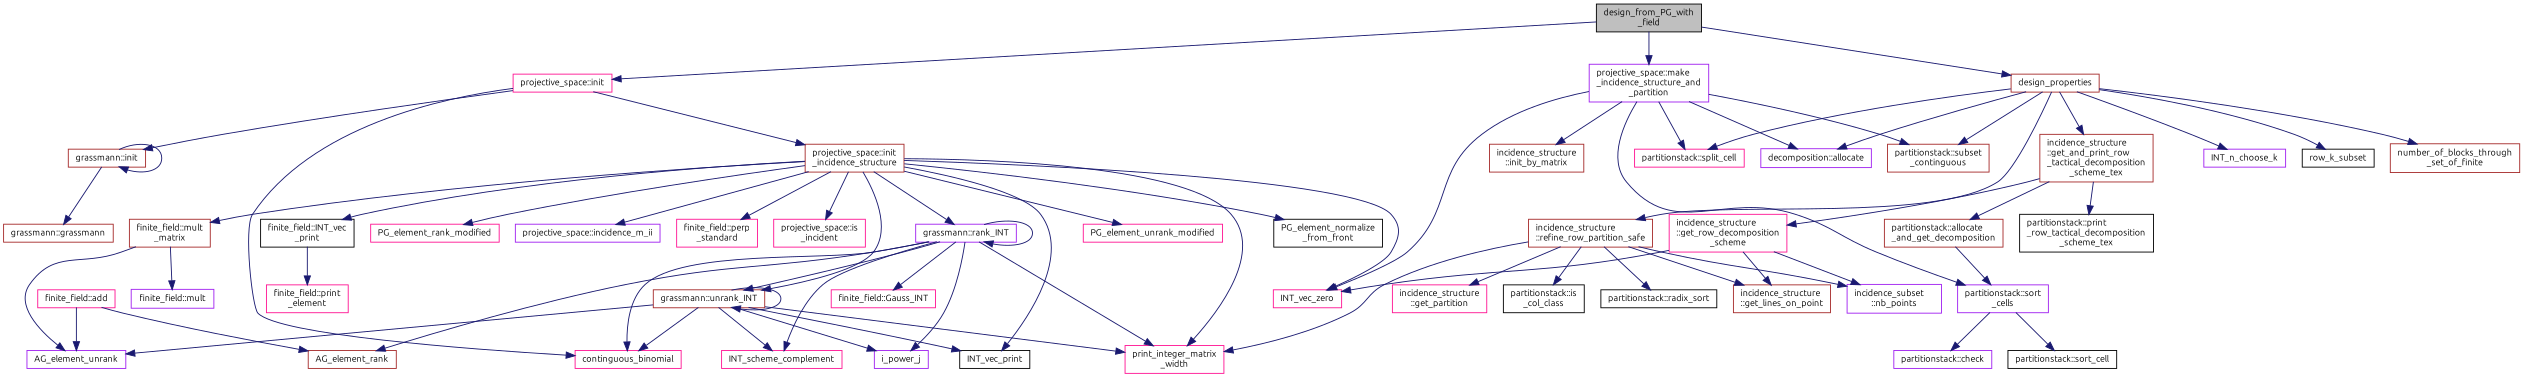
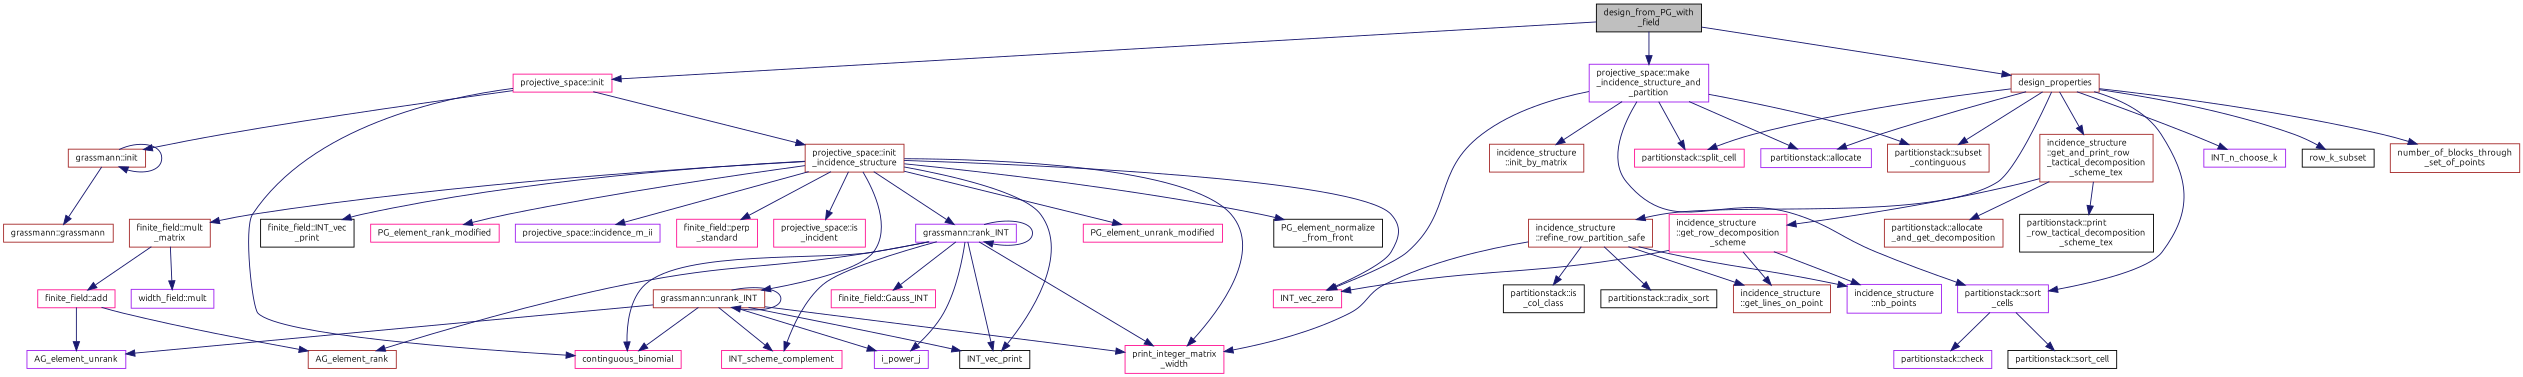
node "decomposition::allocate": label "decomposition::allocate" -> "partitionstack::allocate"
node "number_of_blocks_through _set_of_finite": label "number_of_blocks_through _set_of_finite" -> "number_of_blocks_through _set_of_points"
edge "partitionstack::allocate _and_get_decomposition" -> "partitionstack::sort _cells": now "design_properties" -> "partitionstack::sort _cells"
edge "grassmann::rank_INT" -> "grassmann::unrank_INT": now "grassmann::rank_INT" -> "INT_vec_print"
edge "finite_field::mult _matrix" -> "AG_element_unrank": now "finite_field::mult _matrix" -> "finite_field::add"
node "finite_field::mult": label "finite_field::mult" -> "width_field::mult"
node "finite_field::print _element": removed
node "incidence_structure ::get_partition": removed
node "incidence_subset ::nb_points": label "incidence_subset ::nb_points" -> "incidence_structure ::nb_points"
